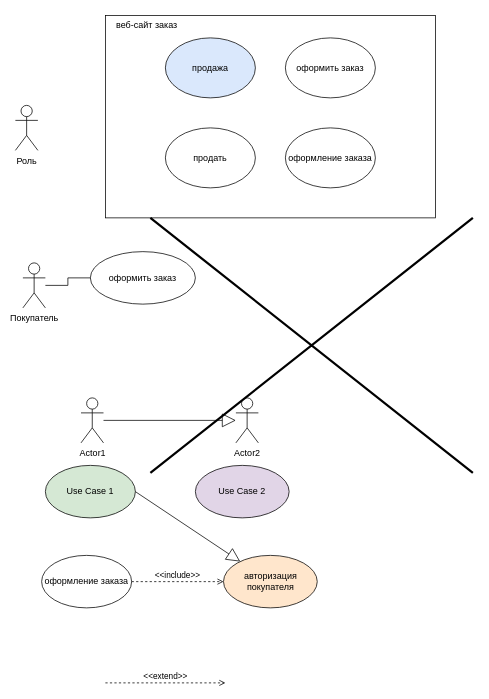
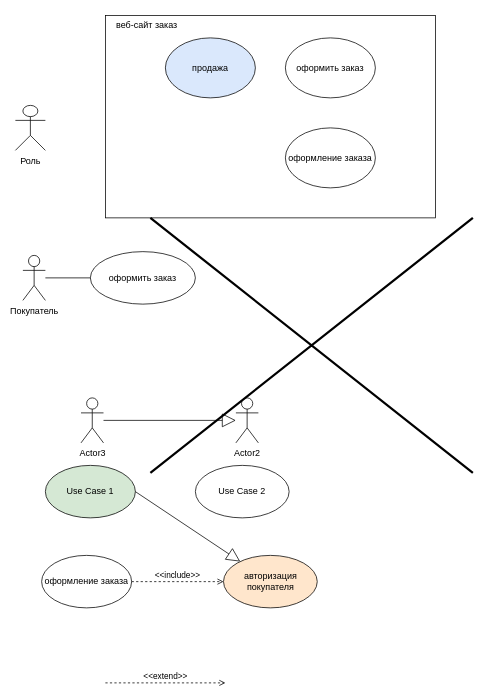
node "Роль": size 23x45 -> 30x45
node "продать": removed
node "Покупатель": moved (34, 285) -> (34, 278)
node "Actor1": label "Actor1" -> "Actor3"
node "Use Case 2": fillcolor #e1d5e7 -> #ffffff
